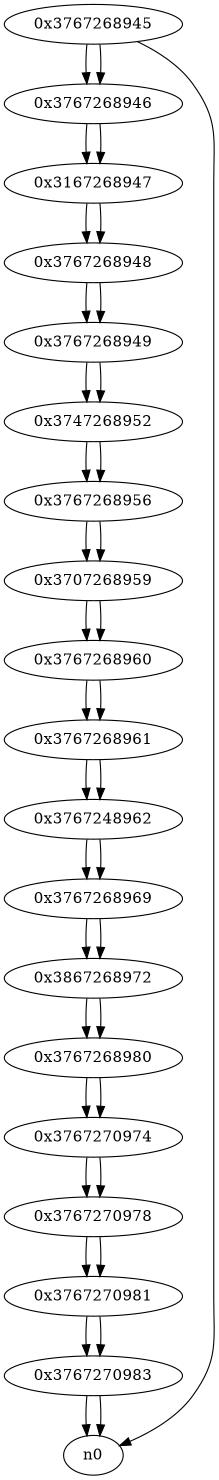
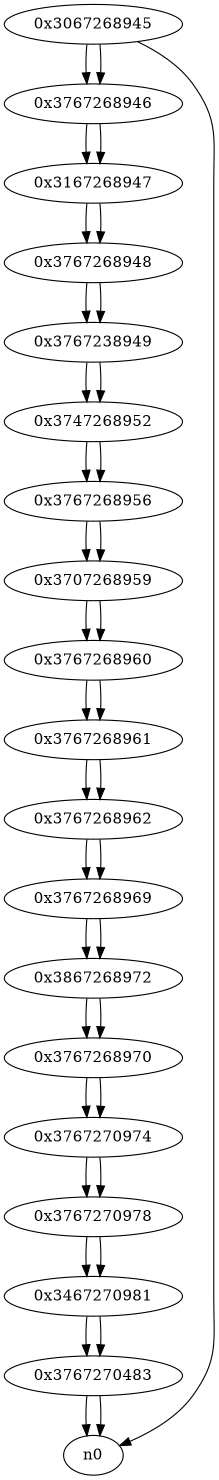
node "0x3767268945": label "0x3767268945" -> "0x3067268945"
node "0x3767268949": label "0x3767268949" -> "0x3767238949"
node "0x3767248962": label "0x3767248962" -> "0x3767268962"
node "0x3767268980": label "0x3767268980" -> "0x3767268970"
node "0x3767270981": label "0x3767270981" -> "0x3467270981"
node "0x3767270983": label "0x3767270983" -> "0x3767270483"
